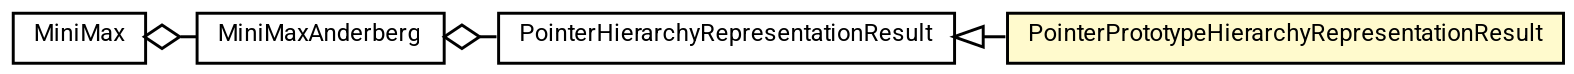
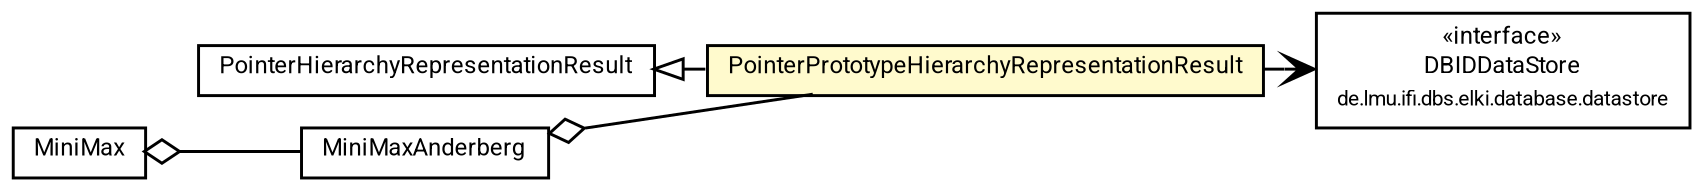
edge "PointerHierarchyRepresentationResult" -> "MiniMaxAnderberg": now "PointerPrototypeHierarchyRepresentationResult" -> "MiniMaxAnderberg"
node "DBIDDataStore": added
